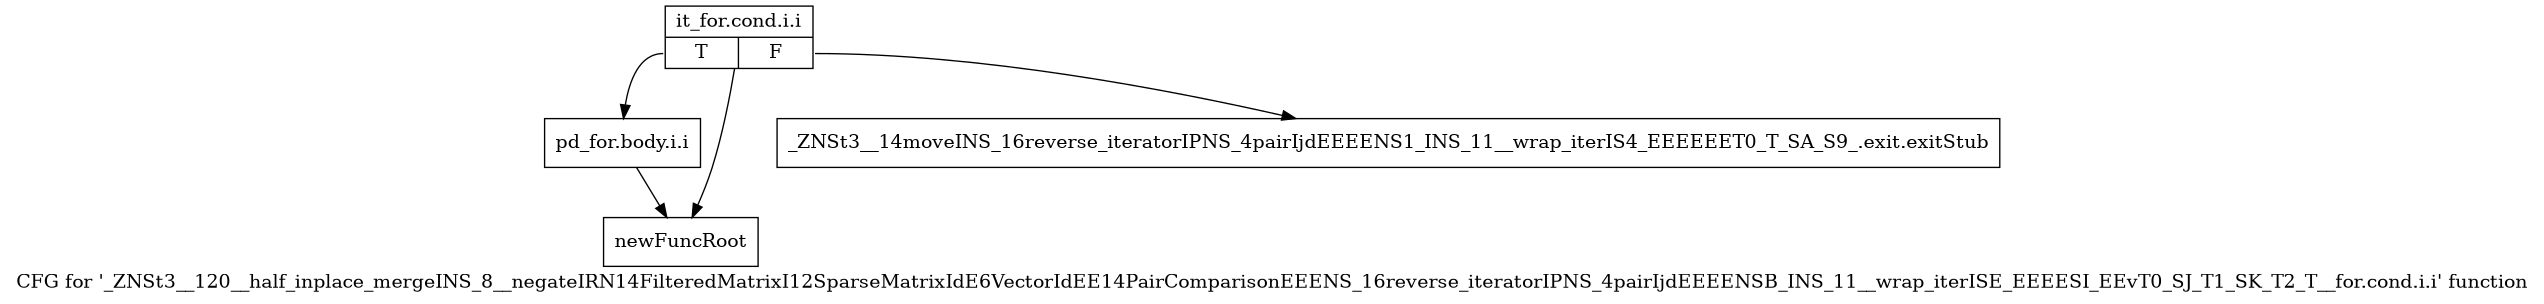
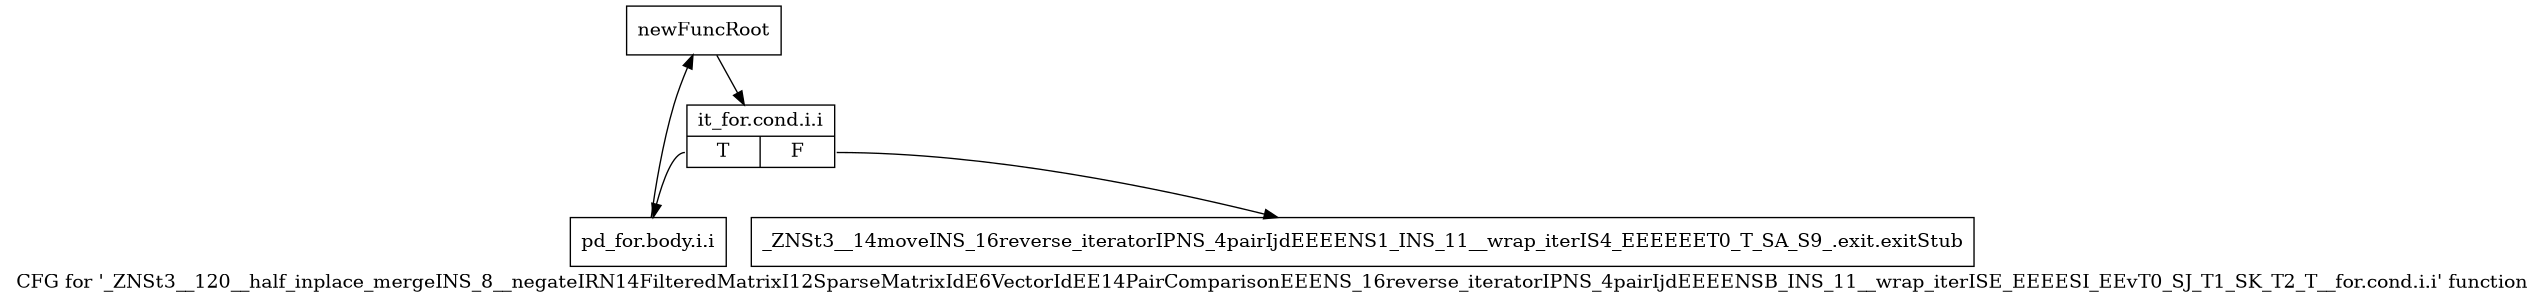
edge "it_for.cond.i.i" -> "newFuncRoot": reversed
